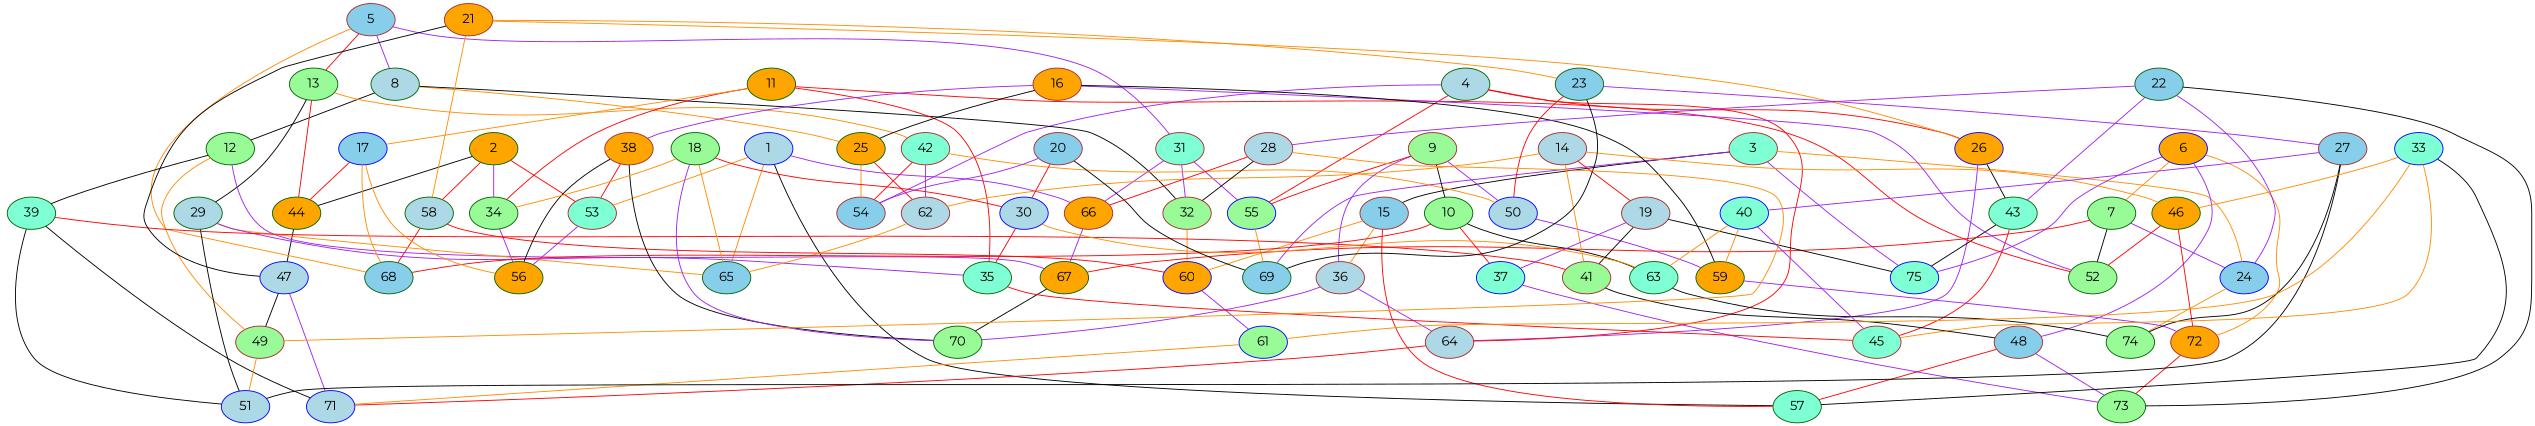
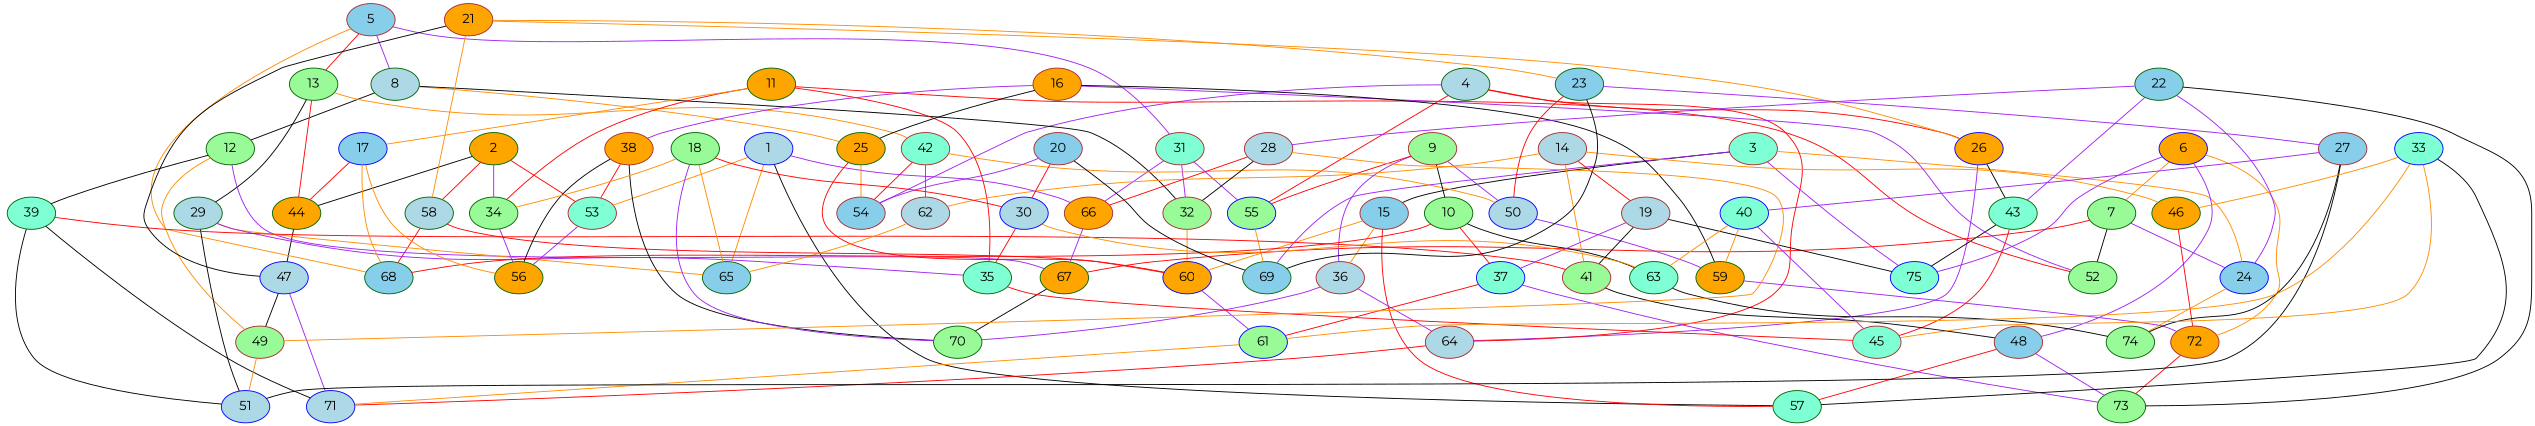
edge "25" -- "62": now "25" -- "60"
edge "46" -- "52": removed
edge "37" -- "61": added
